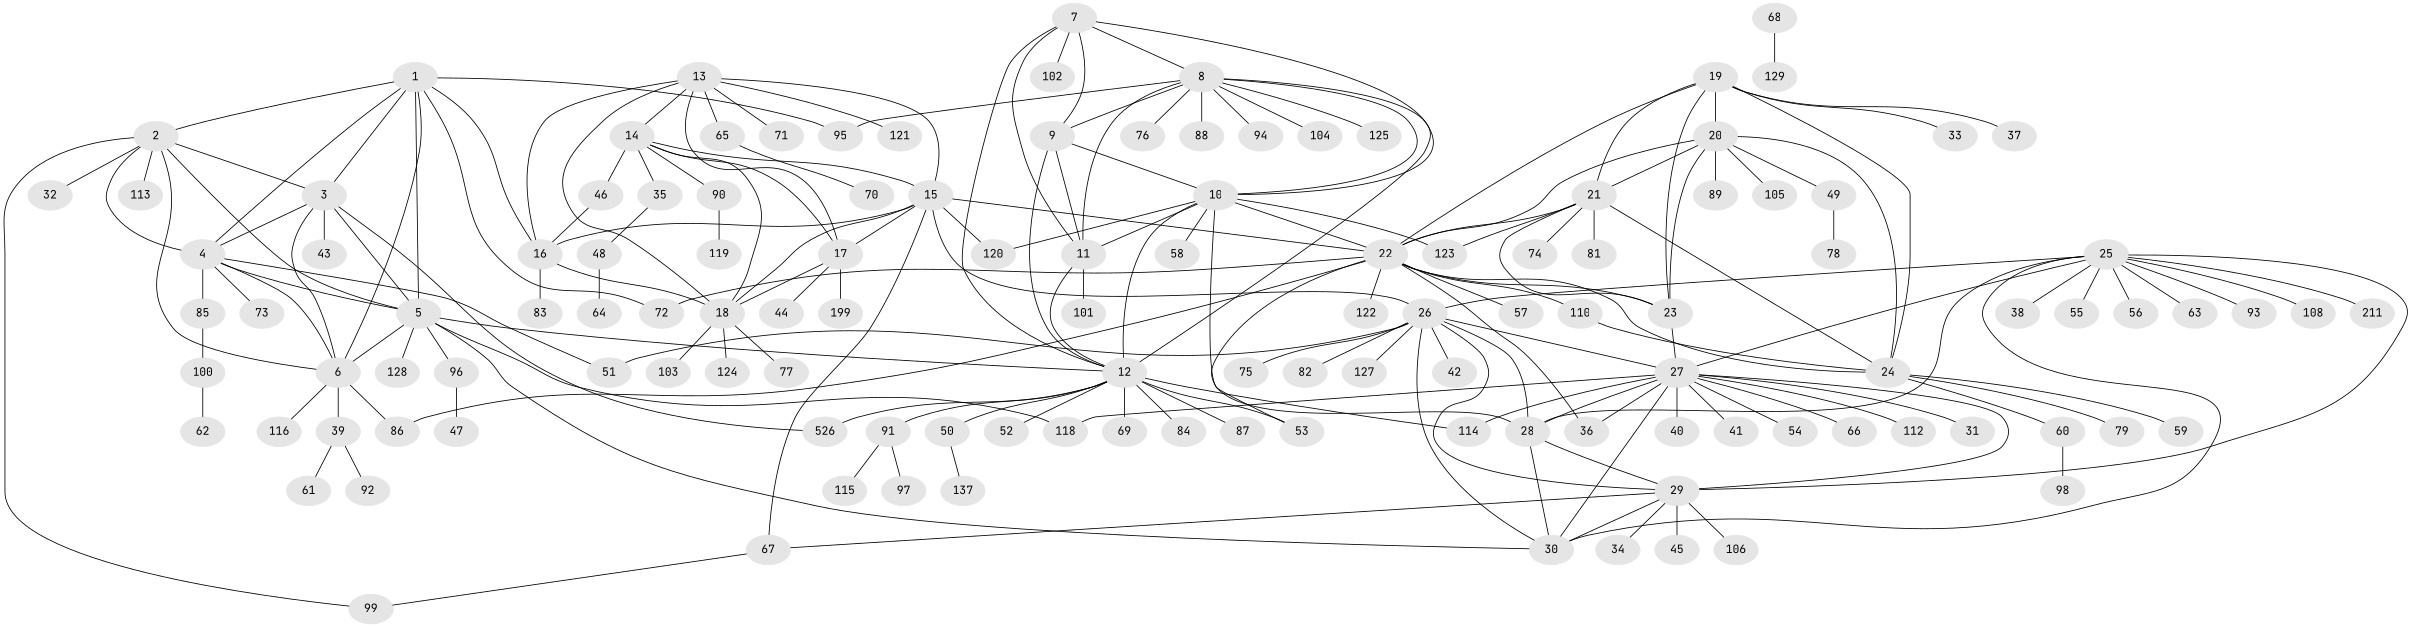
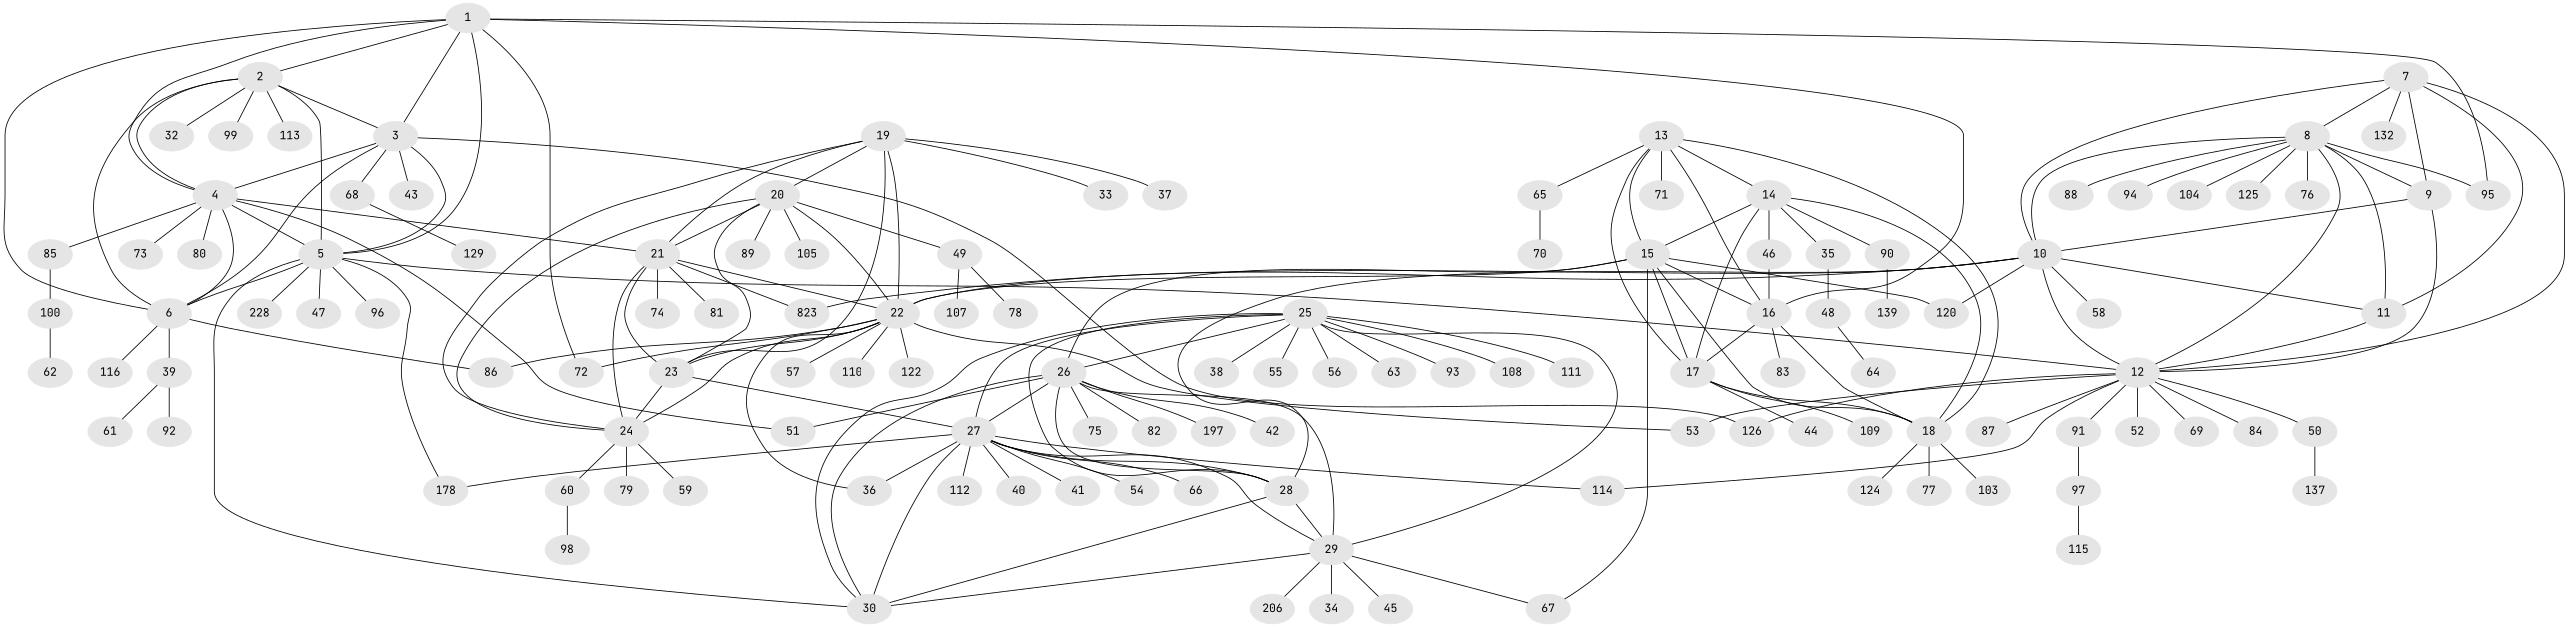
node "102": label "102" -> "132"
node "121": removed
edge "3" -- "68": added
edge "9" -- "11": removed
edge "4" -- "21": added
node "80": added
node "119": label "119" -> "139"
node "123": label "123" -> "823"
node "199": label "199" -> "109"
node "107": added
node "101": removed
node "211": label "211" -> "111"
edge "16" -- "17": added
edge "110" -- "24": now "23" -- "24"
node "128": label "128" -> "228"
node "127": label "127" -> "197"
edge "96" -- "47": now "5" -- "47"
node "526": label "526" -> "126"
node "118": label "118" -> "178"
node "31": removed
edge "91" -- "115": now "97" -- "115"
node "106": label "106" -> "206"
edge "67" -- "99": removed
